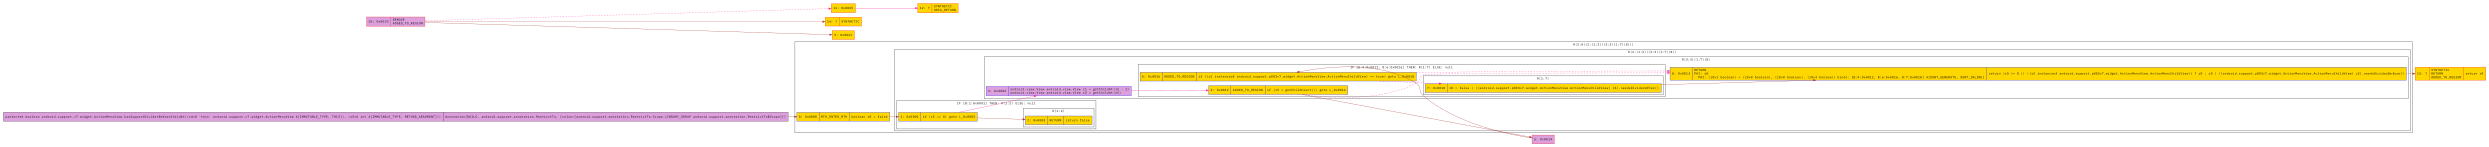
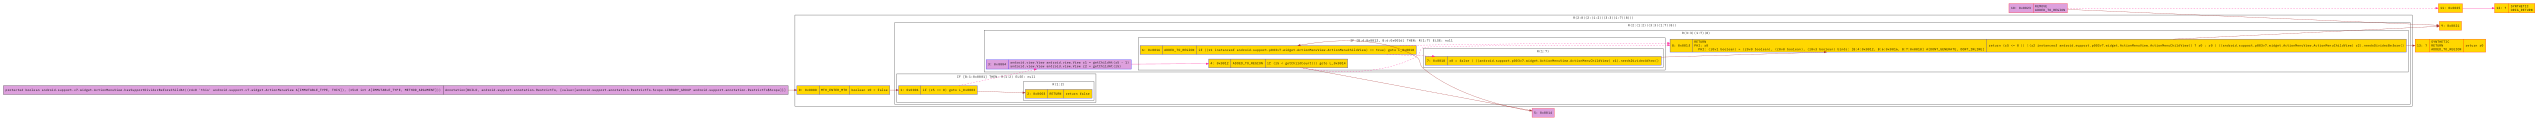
node "14: ?": removed
edge "8: 0x001f" -> "9: 0x0021": added
edge "1: 0x0001" -> "3: 0x0004": style solid -> dashed
